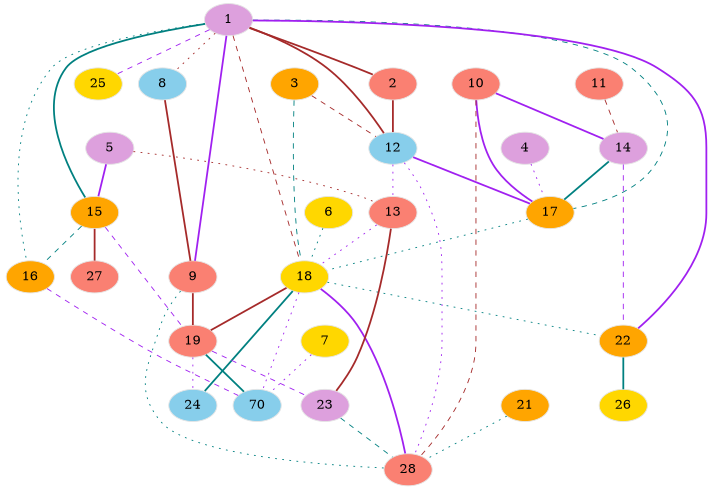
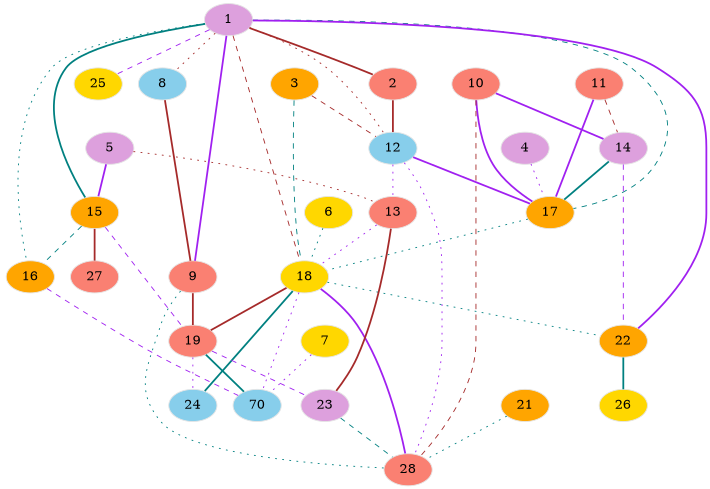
edge "1" -- "12": style bold -> dotted
edge "11" -- "17": added
